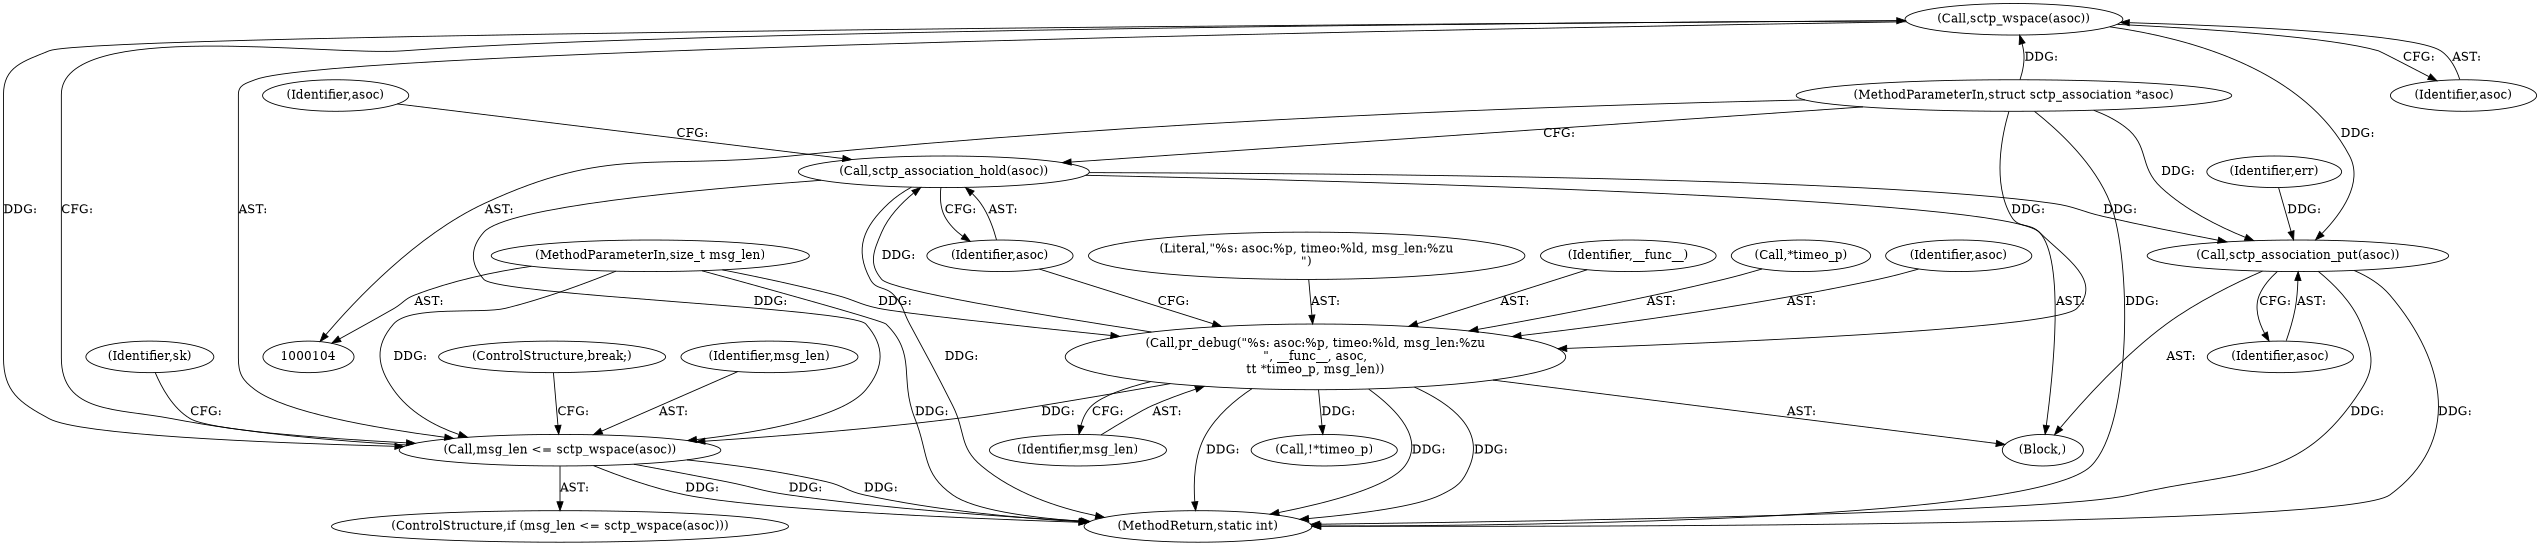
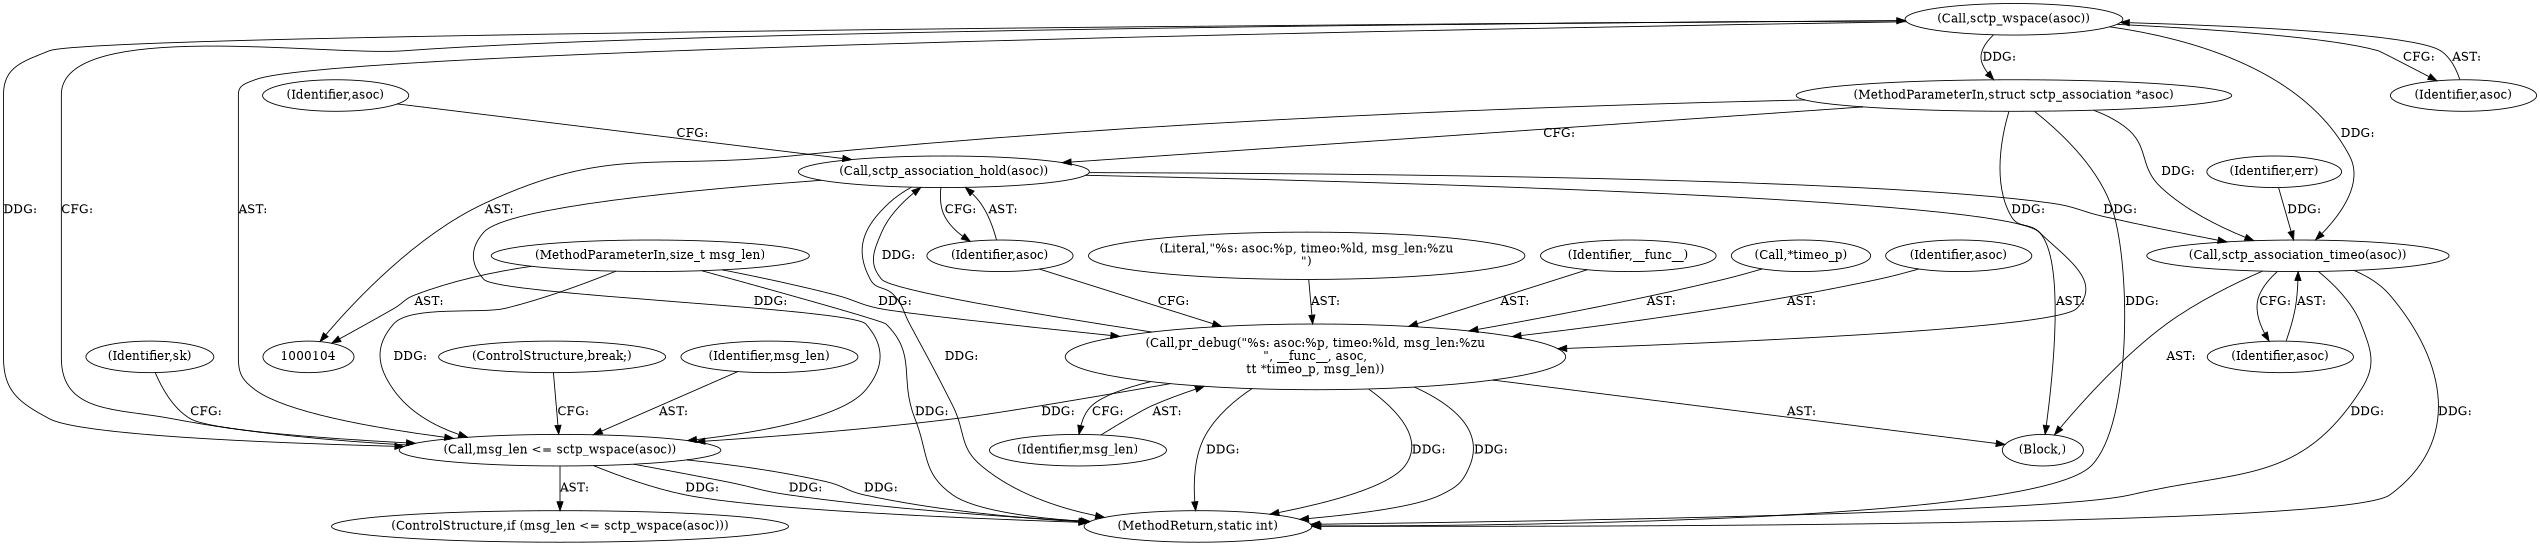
edge "(MethodParameterIn,struct sctp_association *asoc)" -> "(Call,sctp_wspace(asoc))": reversed
node "(Call,sctp_association_put(asoc))": label "(Call,sctp_association_put(asoc))" -> "(Call,sctp_association_timeo(asoc))"
node "(Call,!*timeo_p)": removed
